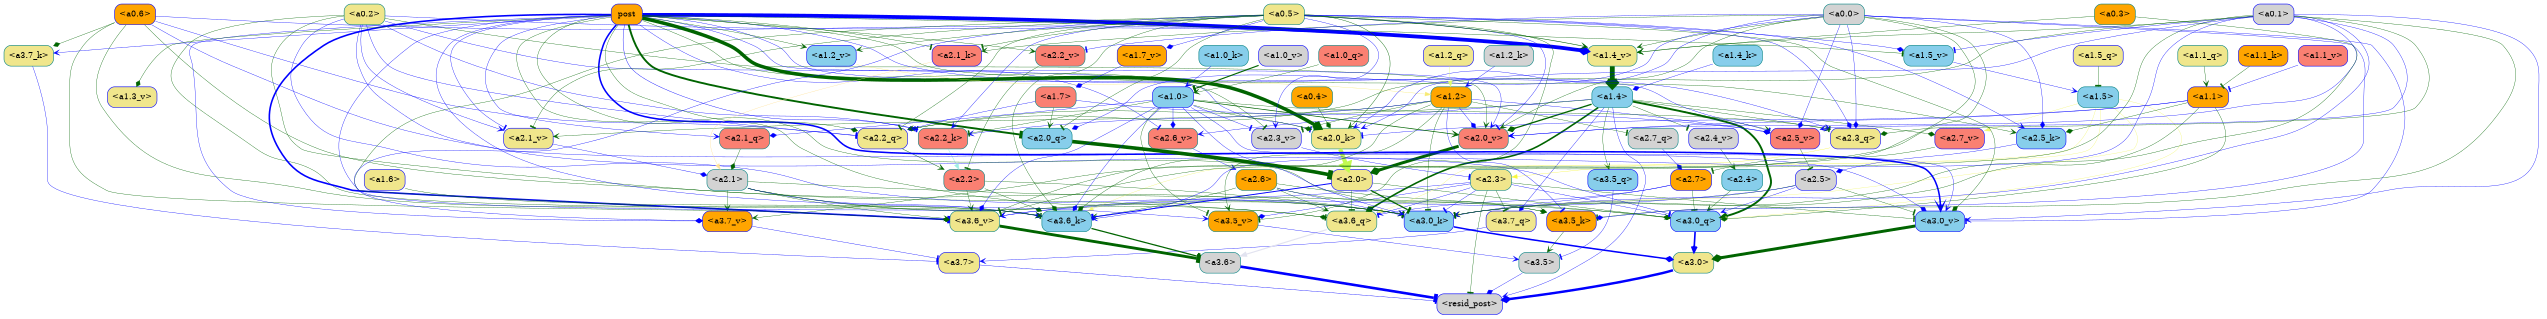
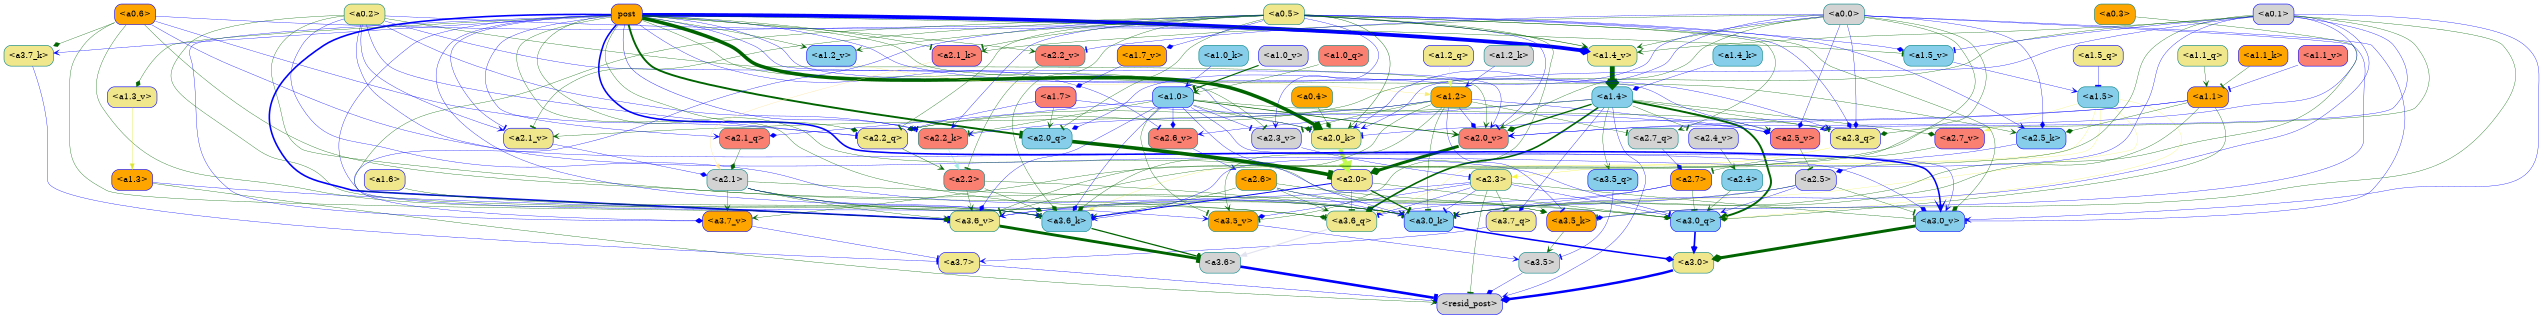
edge "<a0.5>" -> "<a2.7_q>": added
edge "<a0.3>" -> "<a1.4_v>": removed
edge "<a1.5_q>" -> "<a1.5>": color darkgreen -> blue
node "<a1.7>": color teal -> blue
node "<a1.3>": added
